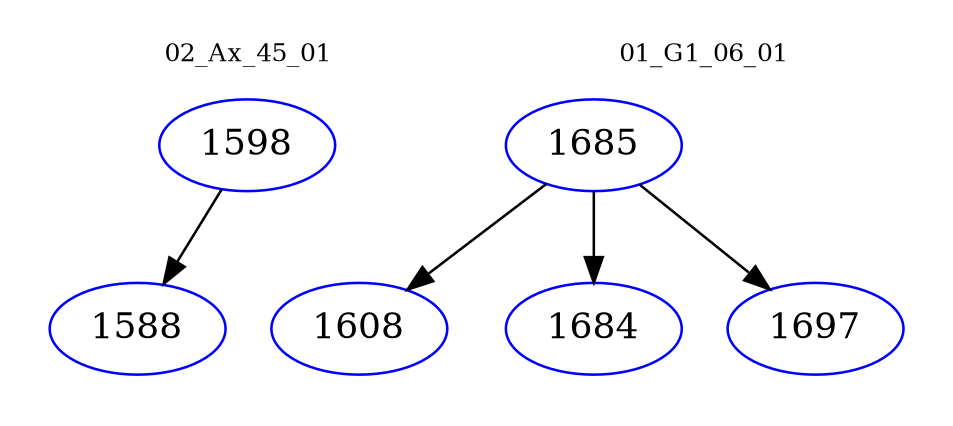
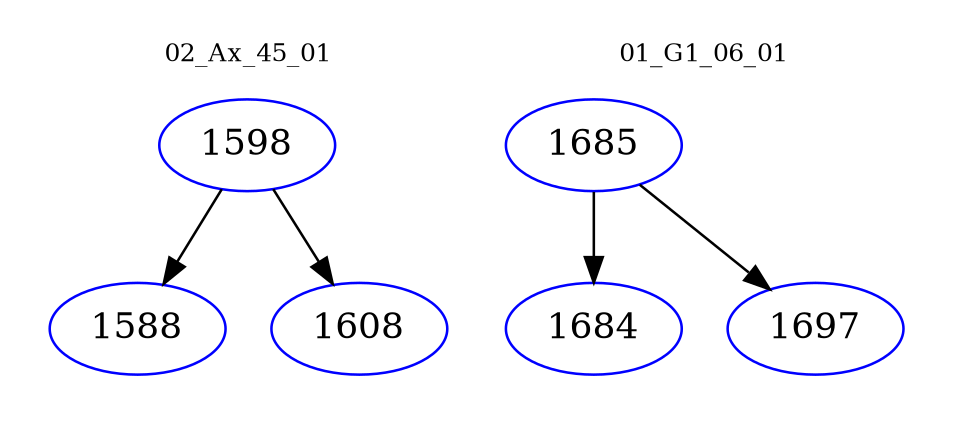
edge "1685" -> "1608": now "1598" -> "1608"
